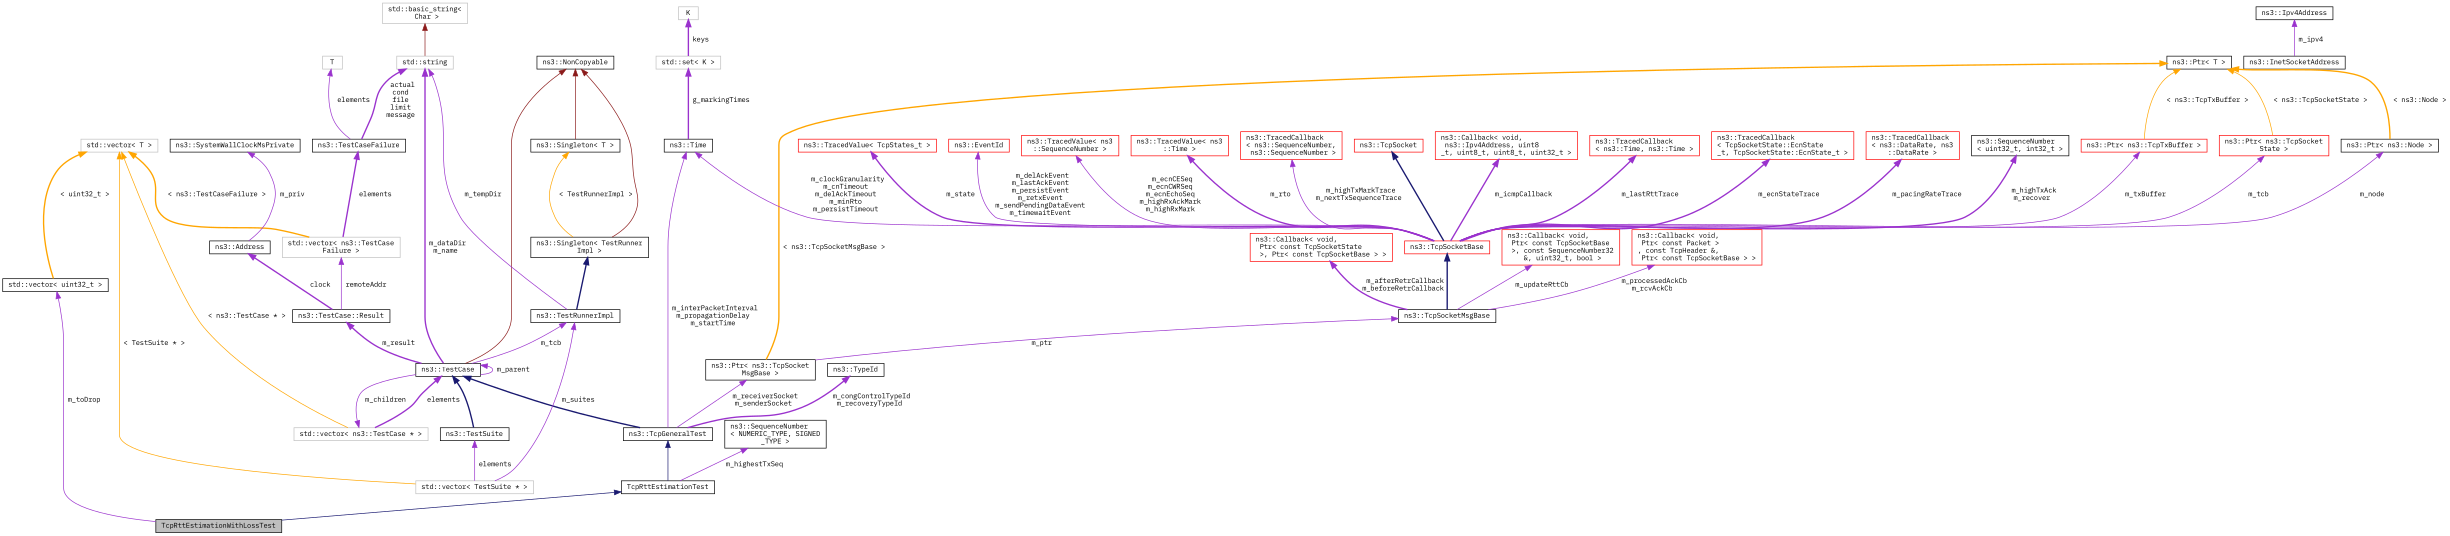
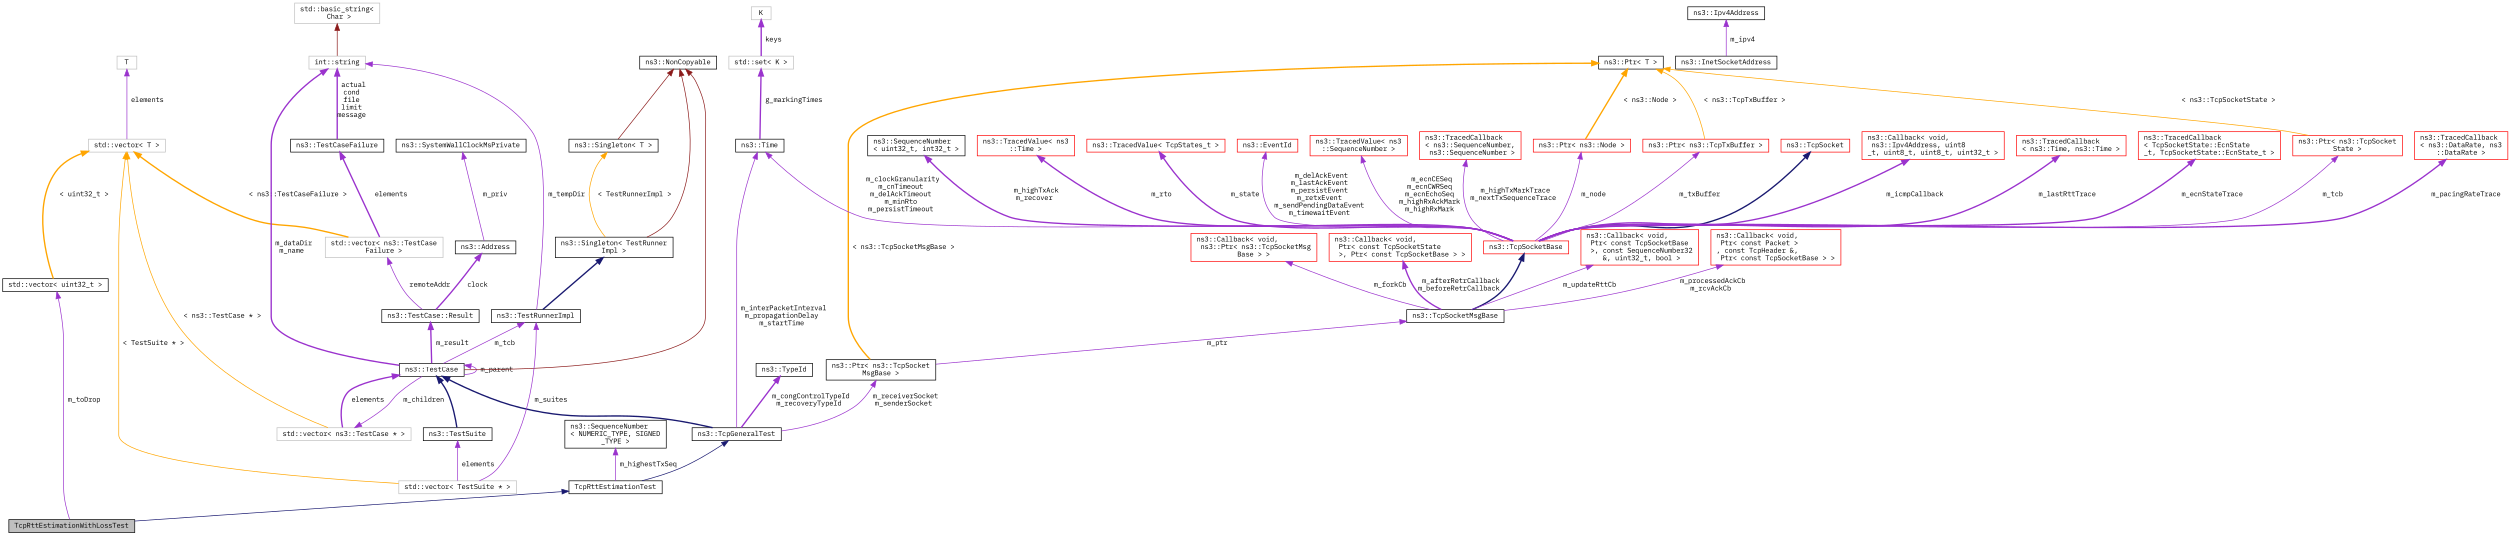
node "std::string": label "std::string" -> "int::string"
edge "ns3::TestCaseFailure" -> "T": now "std::vector< T >" -> "T"
node "ns3::Ptr< ns3::Node >": color black -> red
node "ns3::Callback< void, ns3::Ptr< ns3::TcpSocketMsg Base > >": added
